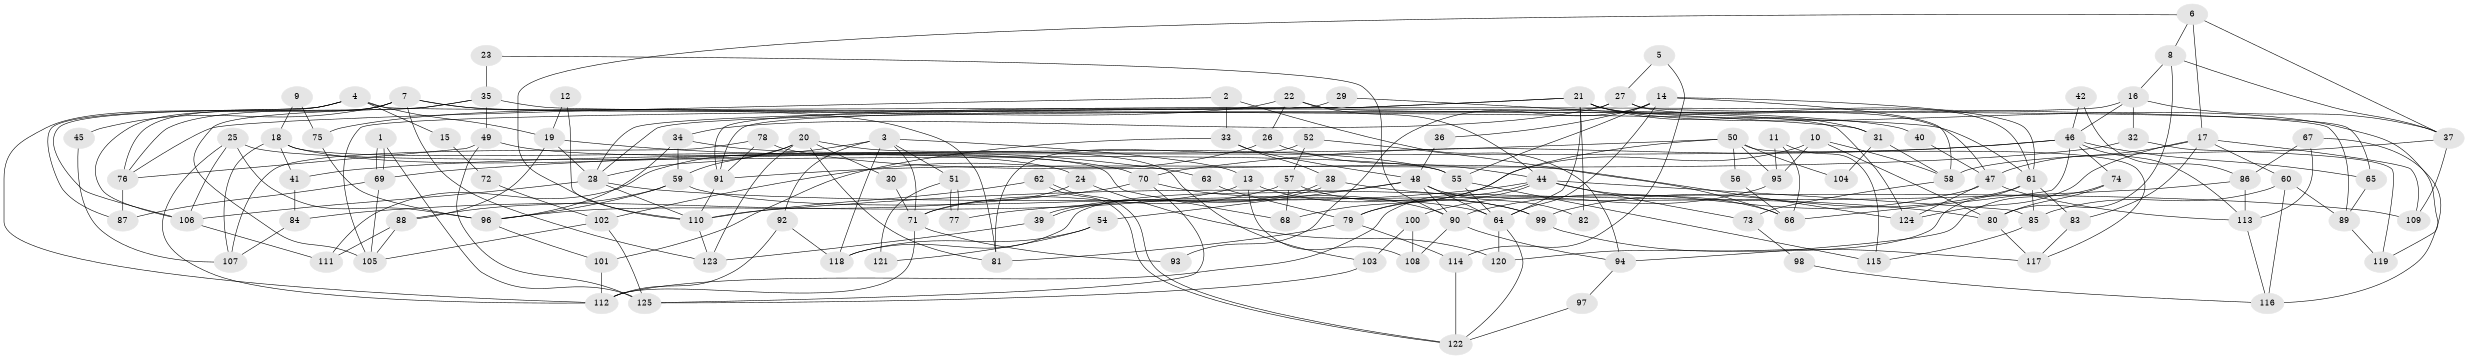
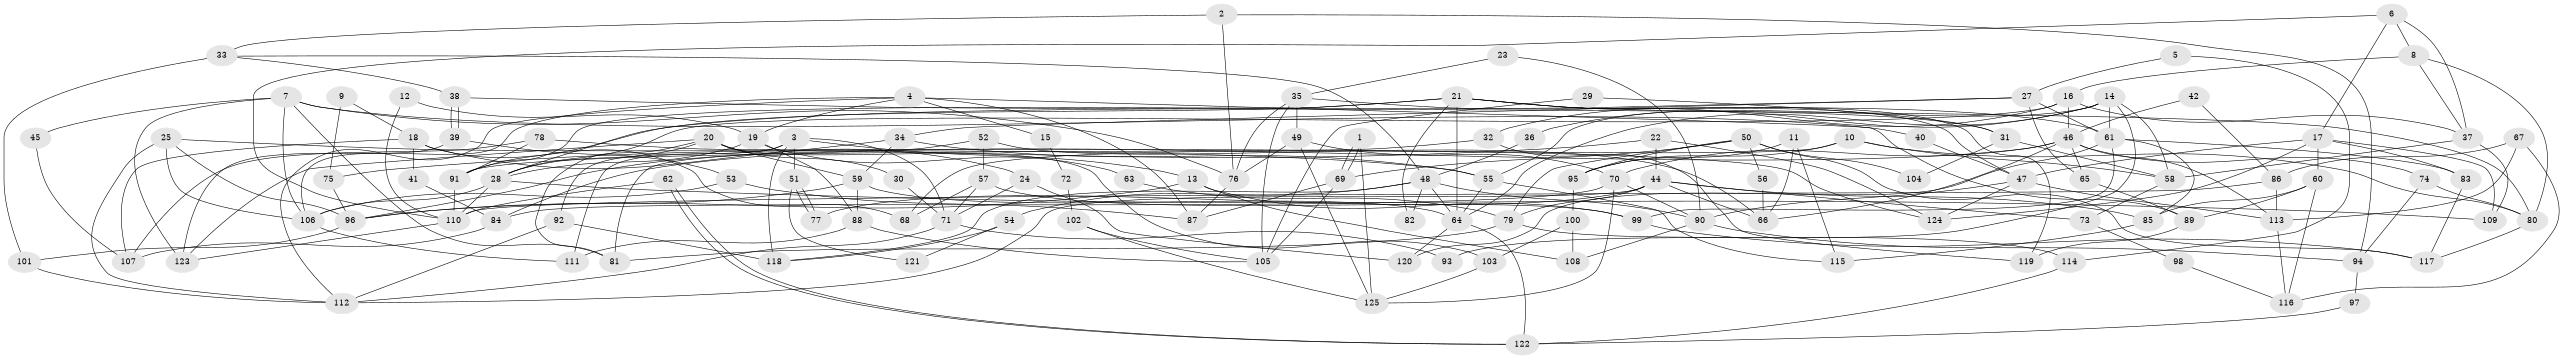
node "26": removed
edge "46" -- "41": now "46" -- "84"
node "53": added
